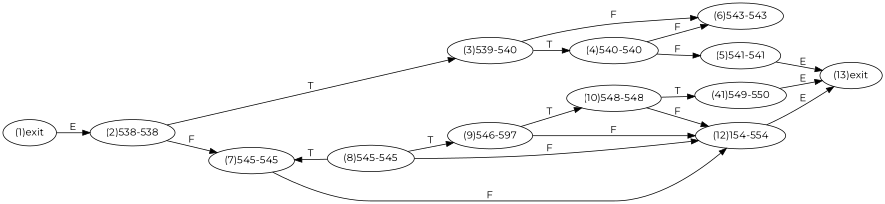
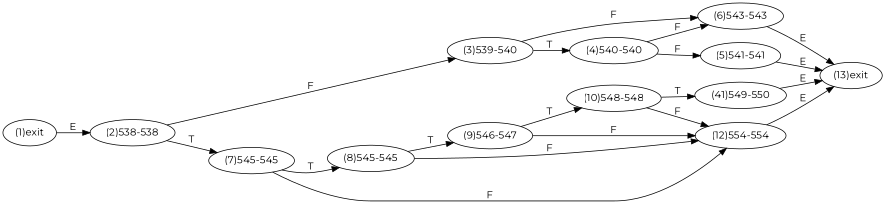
edge "(6)543-543" -> "(13)exit": added, label "E"
edge "(2)538-538" -> "(3)539-540": label "T" -> "F"
node "(9)546-597": label "(9)546-597" -> "(9)546-547"
node "(12)154-554": label "(12)154-554" -> "(12)554-554"
edge "(2)538-538" -> "(7)545-545": label "F" -> "T"
edge "(8)545-545" -> "(7)545-545": reversed
